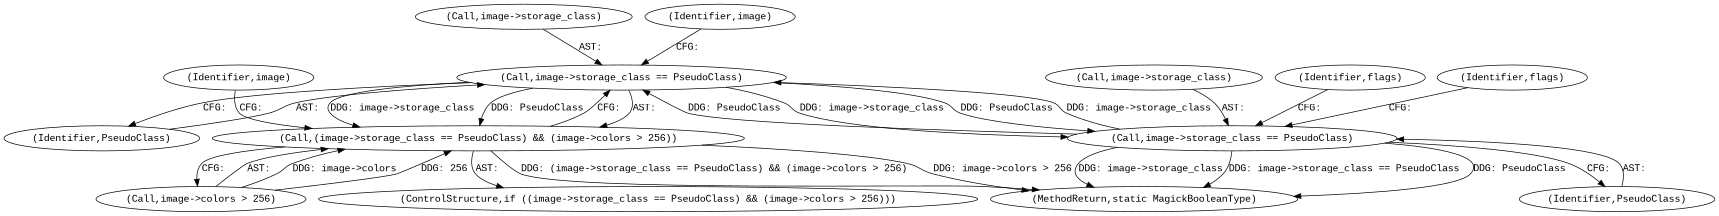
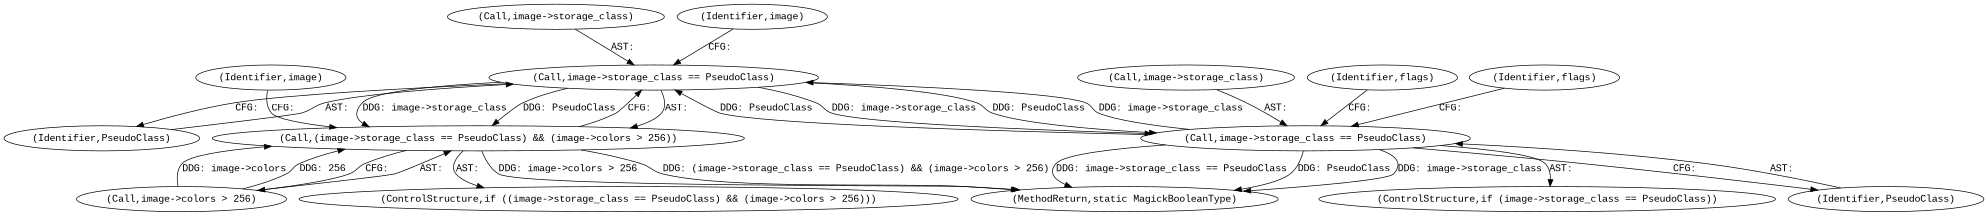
node "(ControlStructure,if (image->storage_class == PseudoClass))": added
